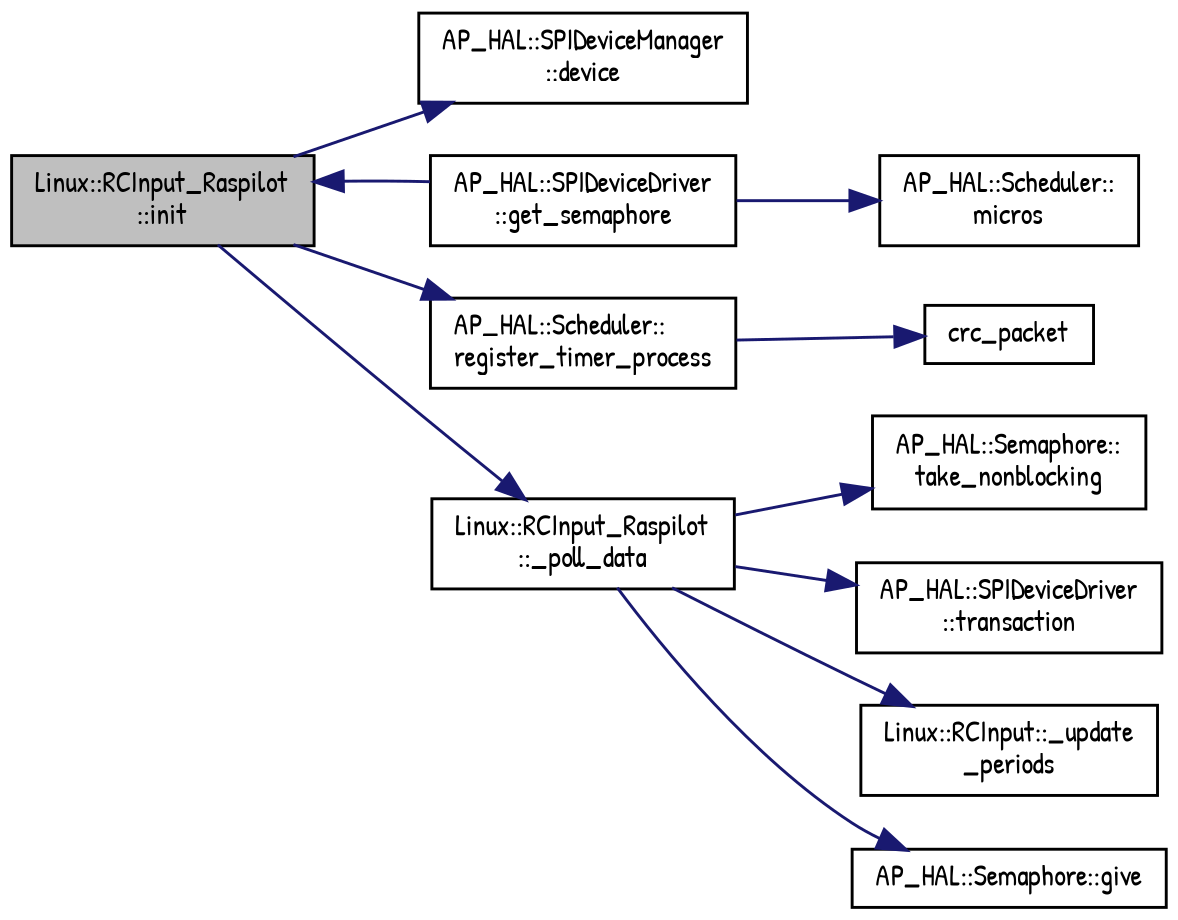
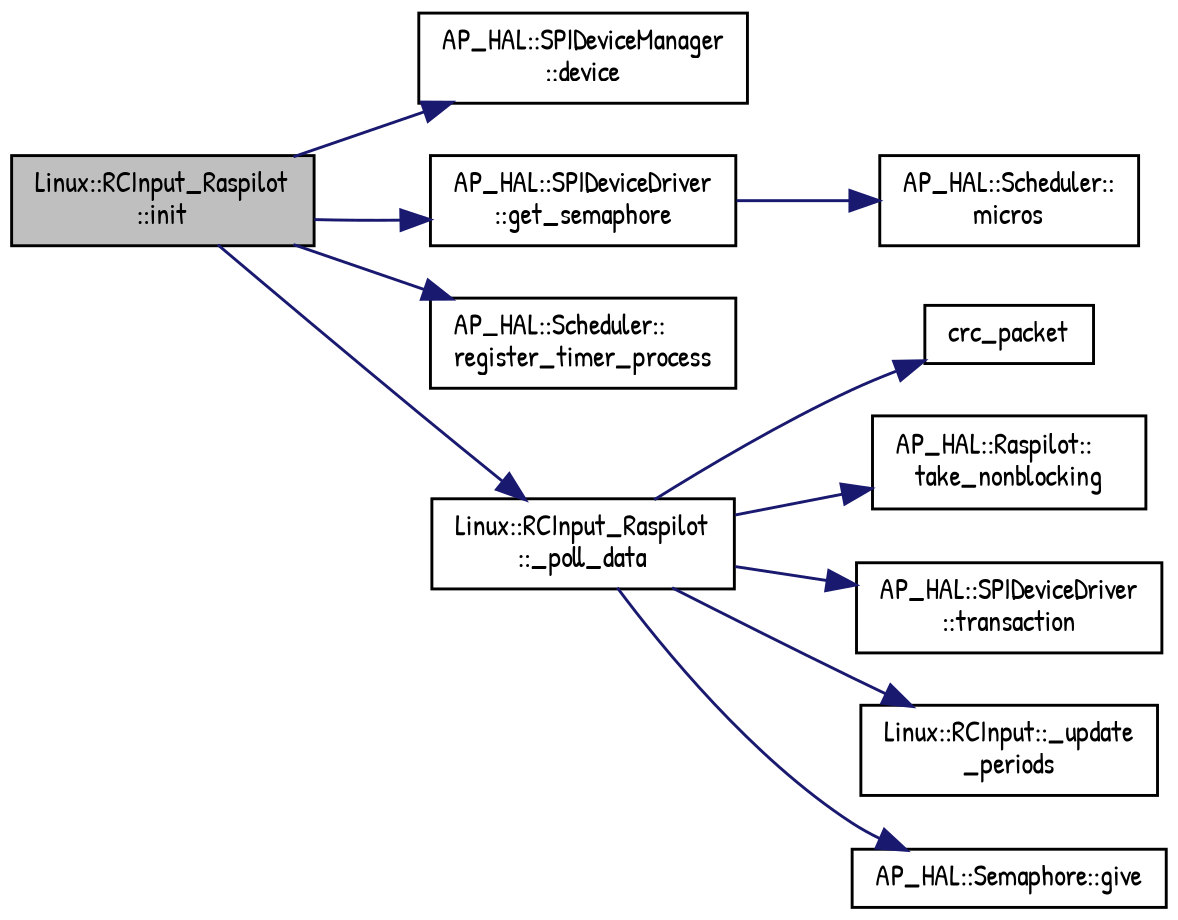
edge "AP_HAL::SPIDeviceDriver ::get_semaphore" -> "Linux::RCInput_Raspilot ::init": reversed
edge "AP_HAL::Scheduler:: register_timer_process" -> "crc_packet": now "Linux::RCInput_Raspilot ::_poll_data" -> "crc_packet"
node "AP_HAL::Semaphore:: take_nonblocking": label "AP_HAL::Semaphore:: take_nonblocking" -> "AP_HAL::Raspilot:: take_nonblocking"
